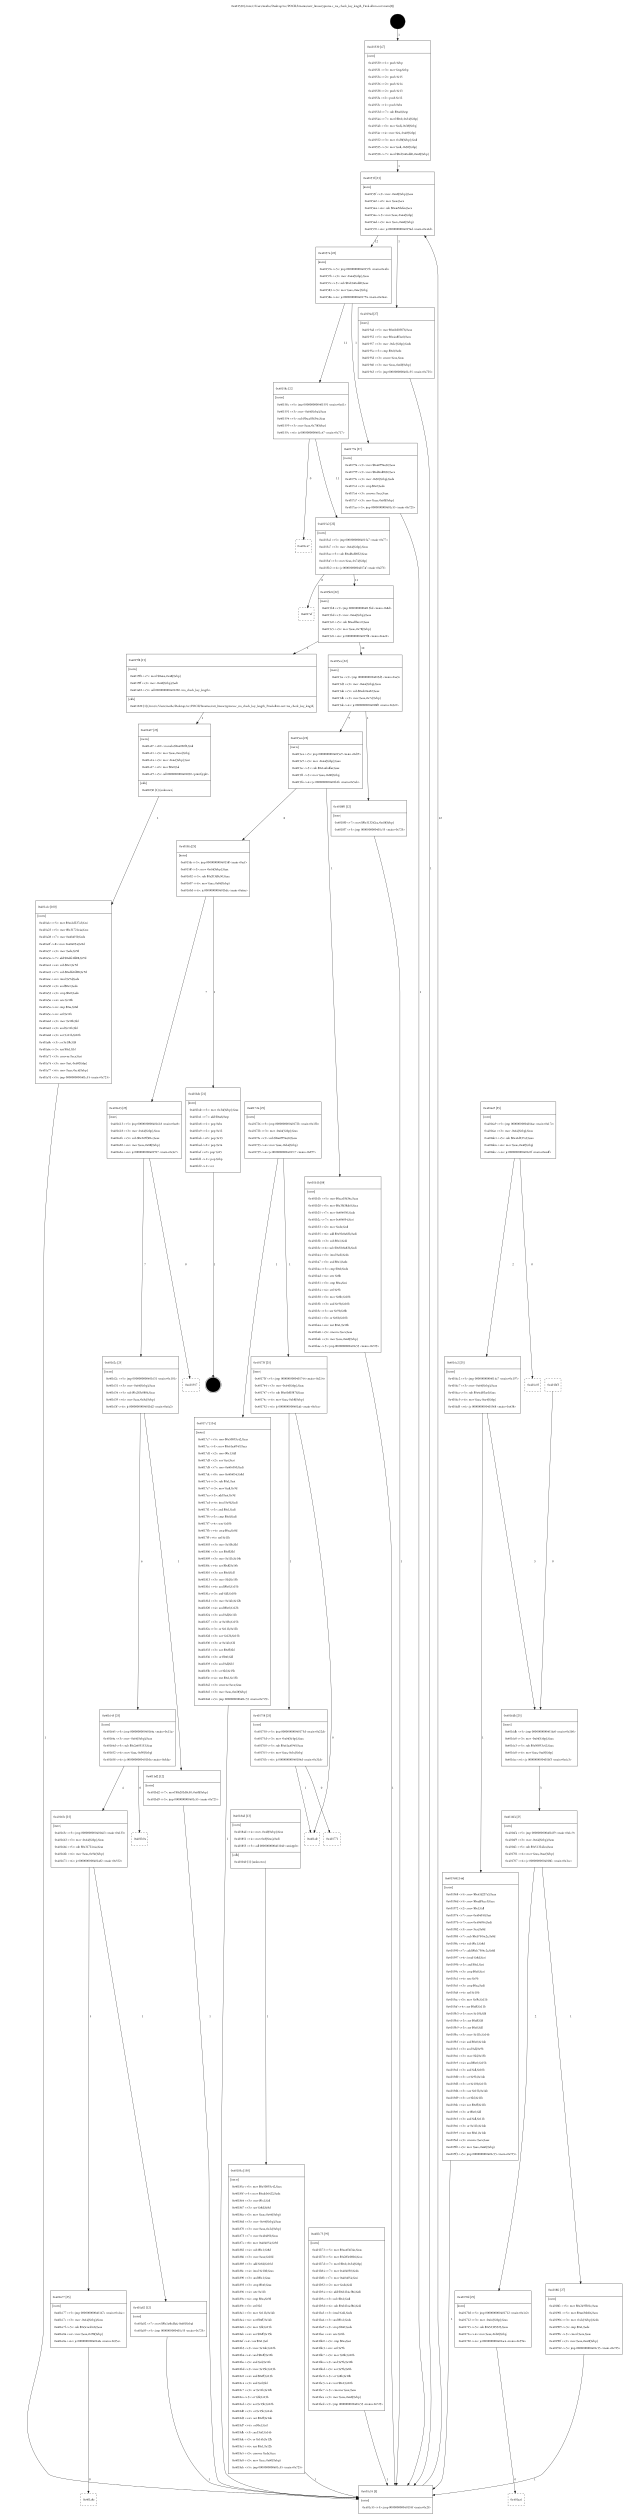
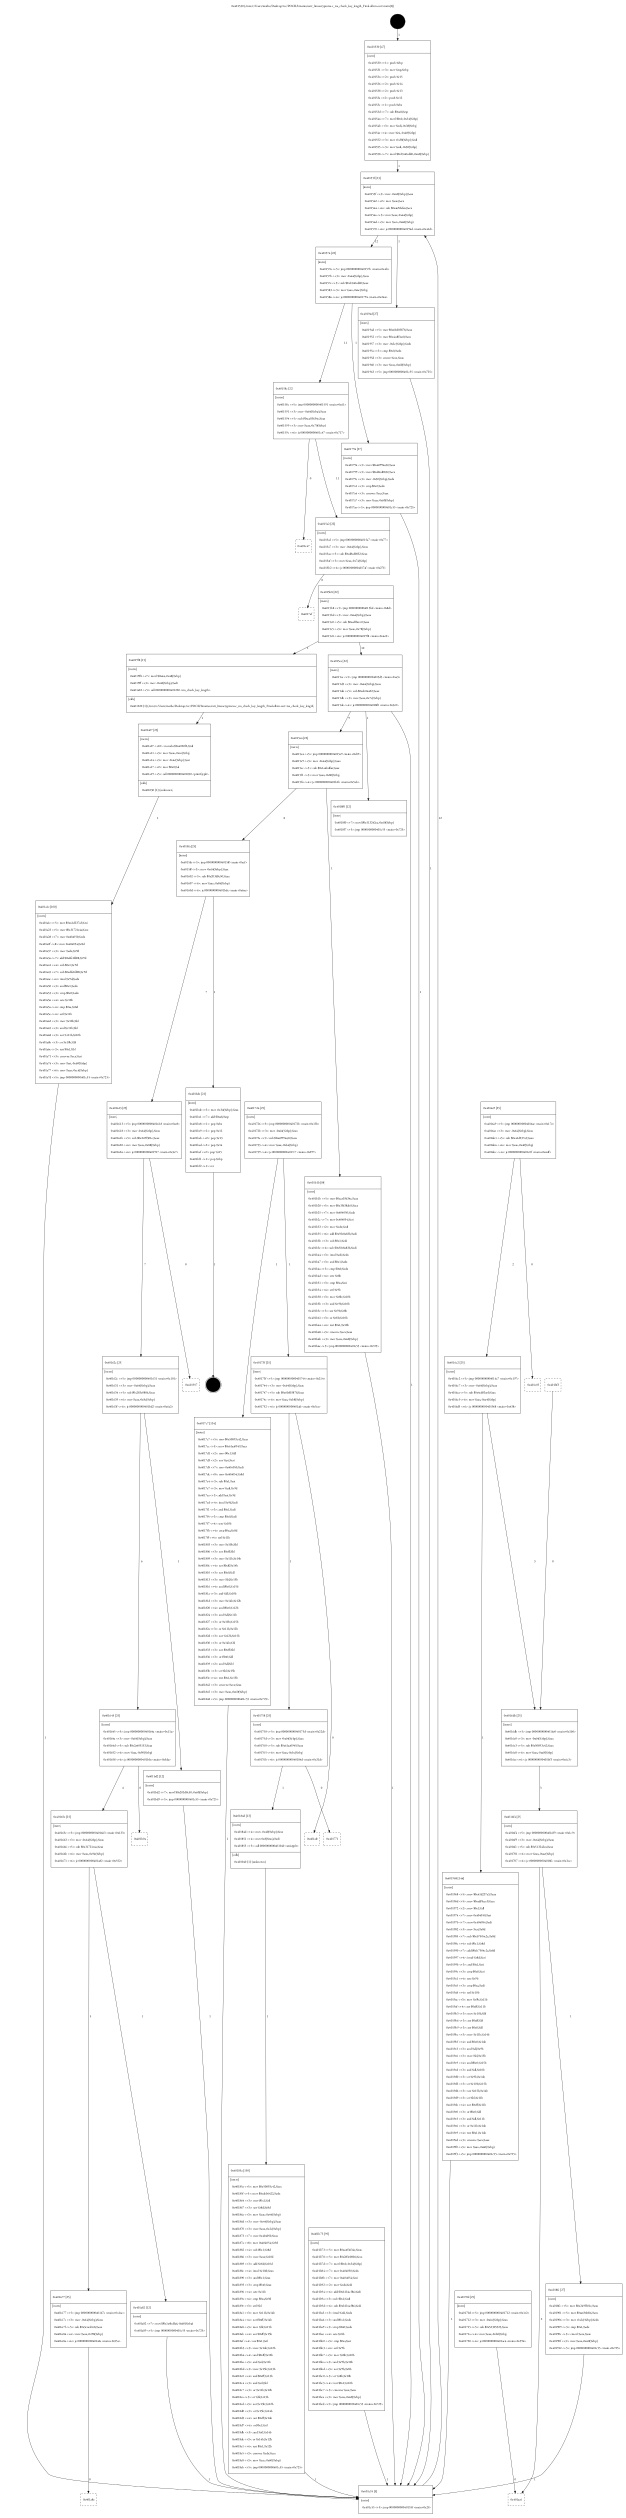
edge "0x4015a2 [22]" -> "0x4015b8 [22]": removed, label "11"
edge "0x4018f0 [12]" -> "0x401c55 [5]": now "0x4015ce [22]" -> "0x401c55 [5]"
edge "0x401758 [25]" -> "0x401afe": now "0x401758 [25]" -> "0x40184d [13]"
edge "0x4016f4 [25]" -> "0x40170d [25]": now "0x4016f4 [25]" -> "0x401ac6"
